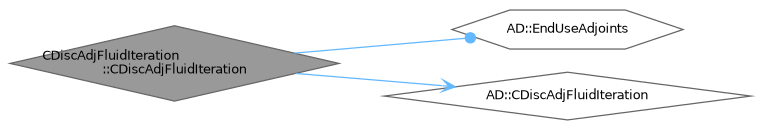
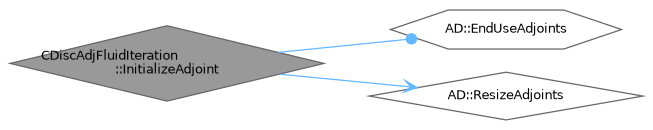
node "CDiscAdjFluidIteration ::CDiscAdjFluidIteration": label "CDiscAdjFluidIteration ::CDiscAdjFluidIteration" -> "CDiscAdjFluidIteration ::InitializeAdjoint"
node "AD::CDiscAdjFluidIteration": label "AD::CDiscAdjFluidIteration" -> "AD::ResizeAdjoints"
